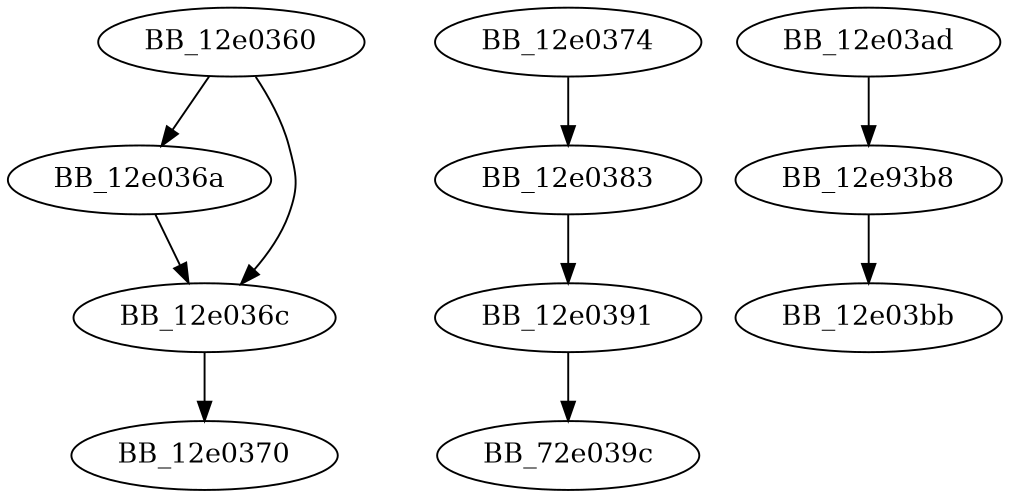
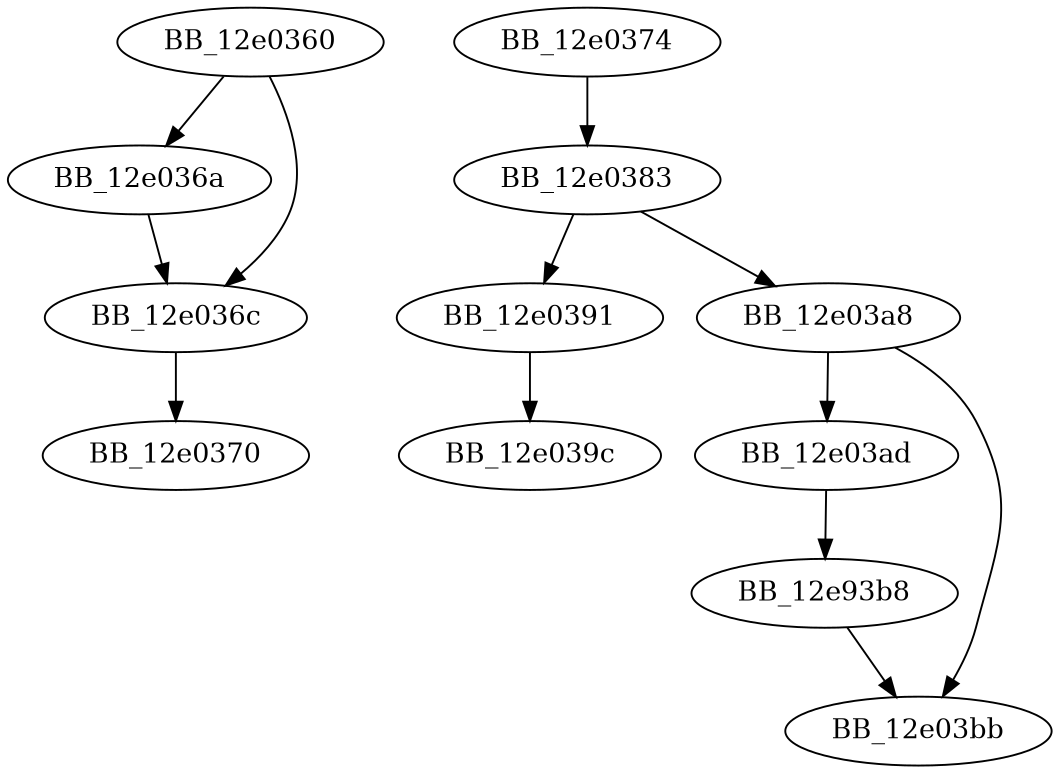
node "BB_12e03a8": added
node "BB_72e039c": label "BB_72e039c" -> "BB_12e039c"
